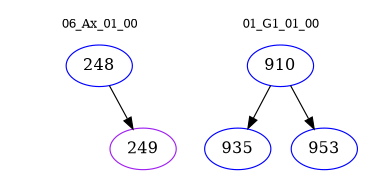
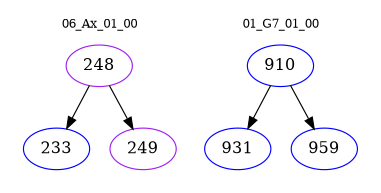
cluster "01_G1_01_00": label "01_G1_01_00" -> "01_G7_01_00"
node "248": color blue -> purple
node "233": added
node "935": label "935" -> "931"
node "953": label "953" -> "959"
